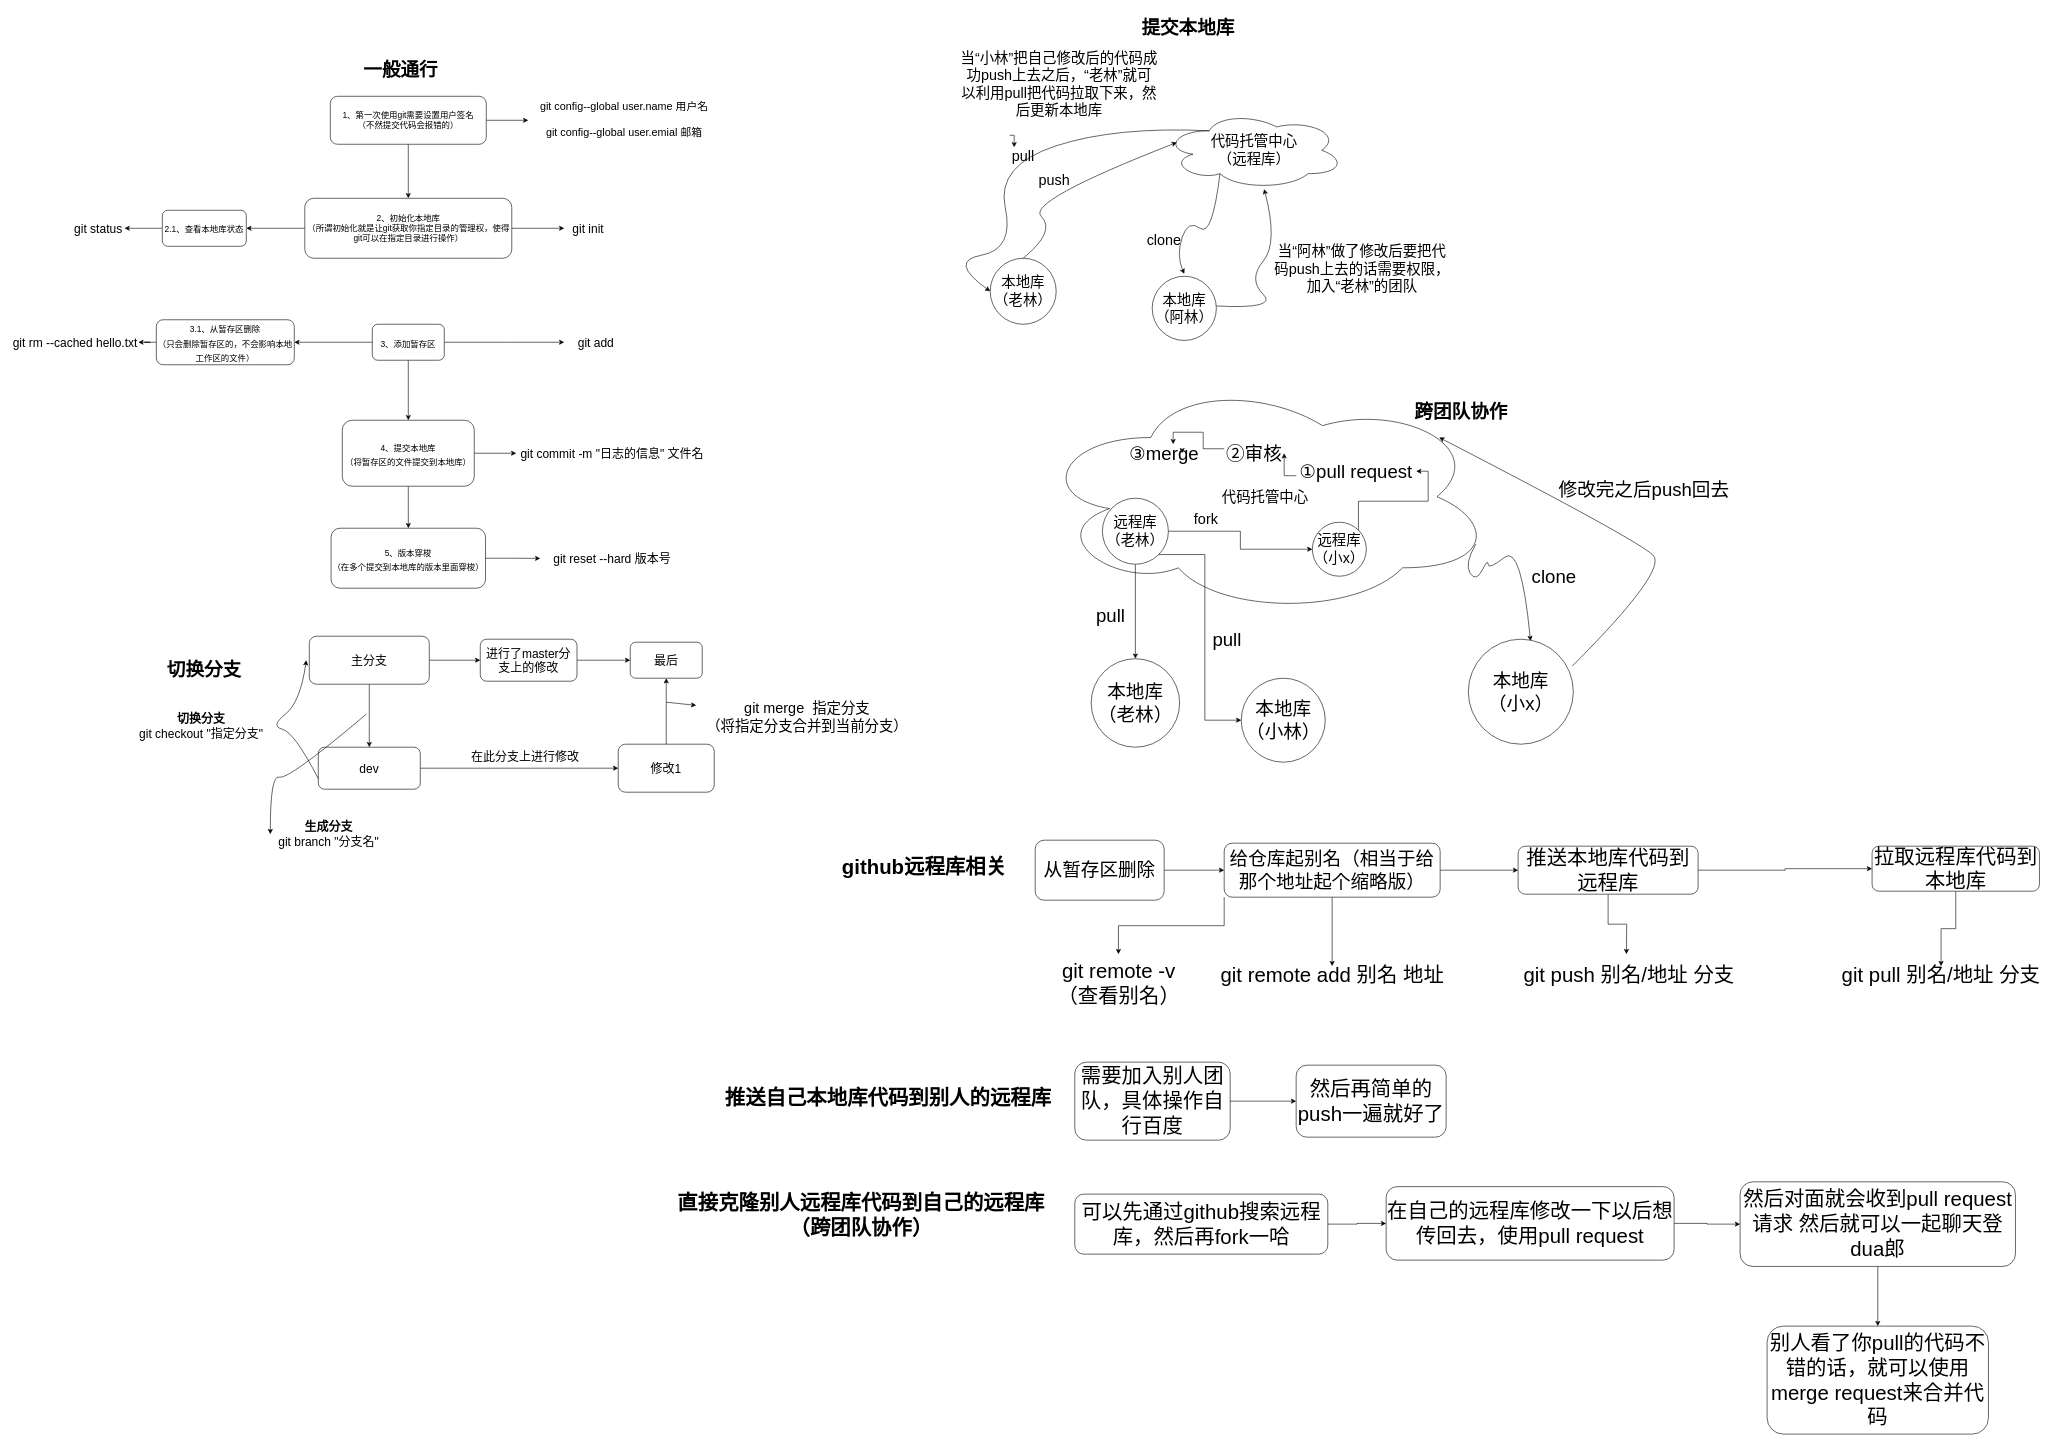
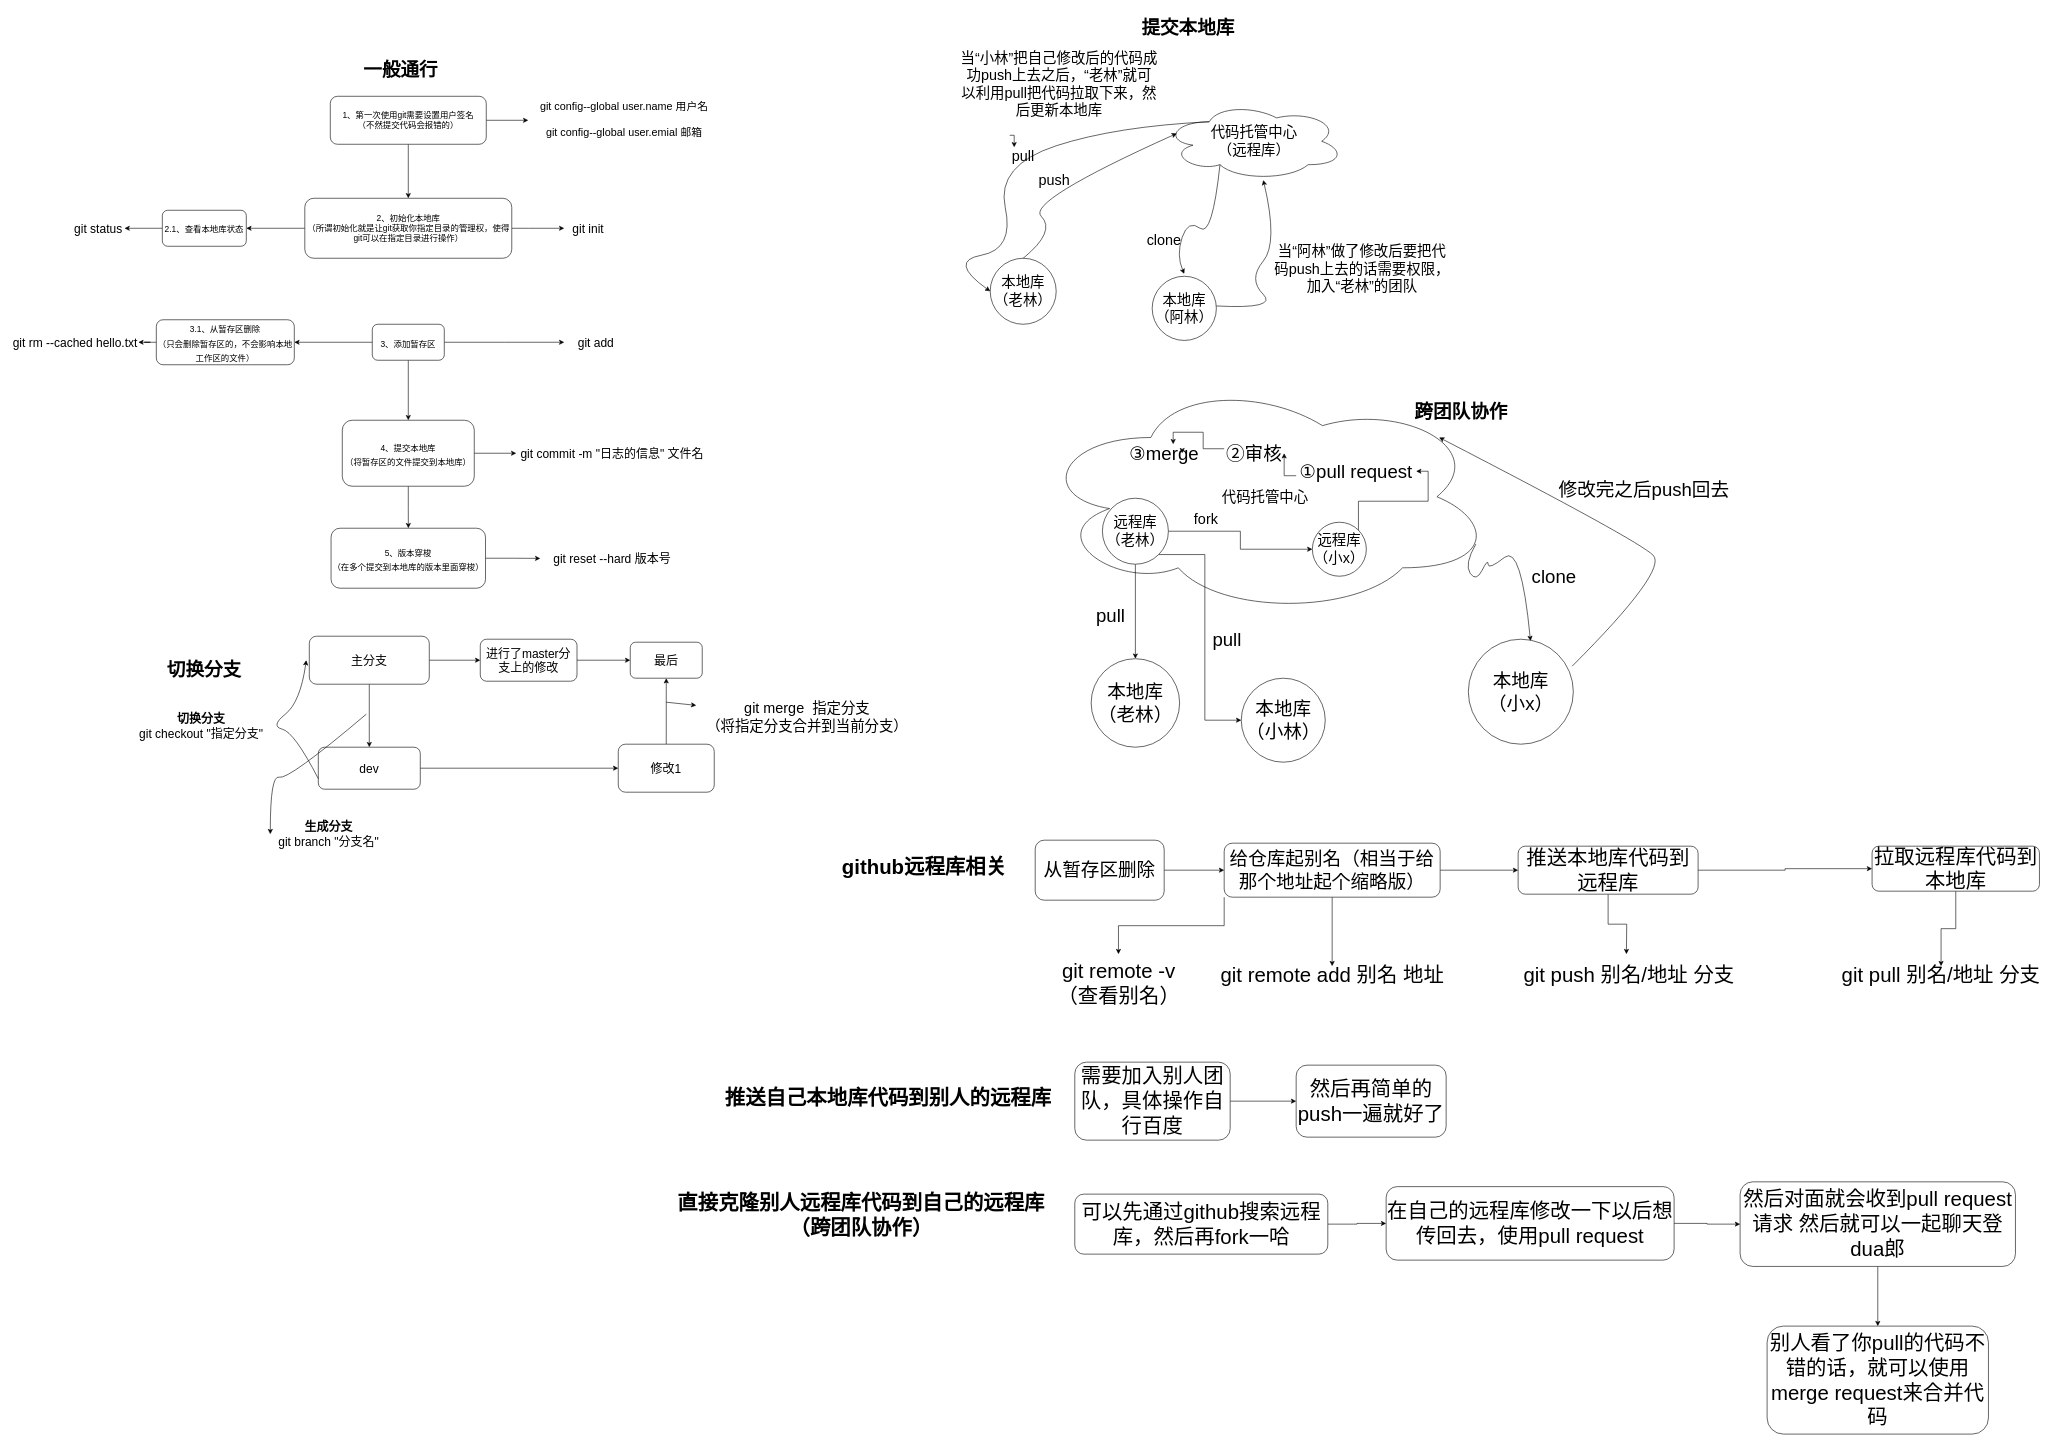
node "代码托管中心 （远程库）": moved (1254, 150) -> (1254, 141)
node "在此分支上进行修改": removed
